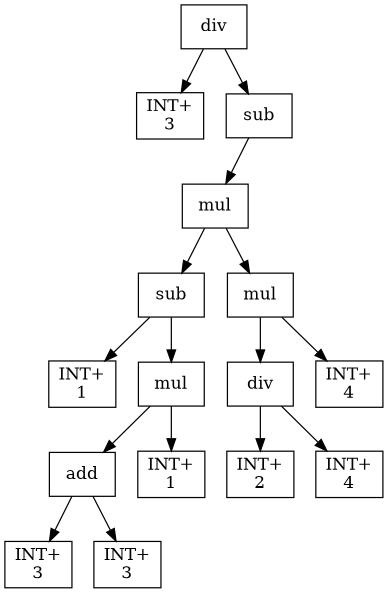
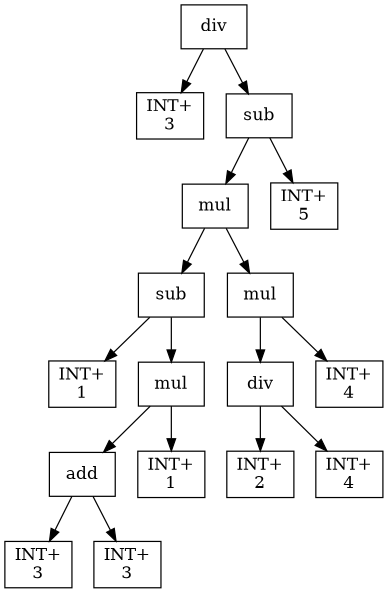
node "INT+ 5": added
